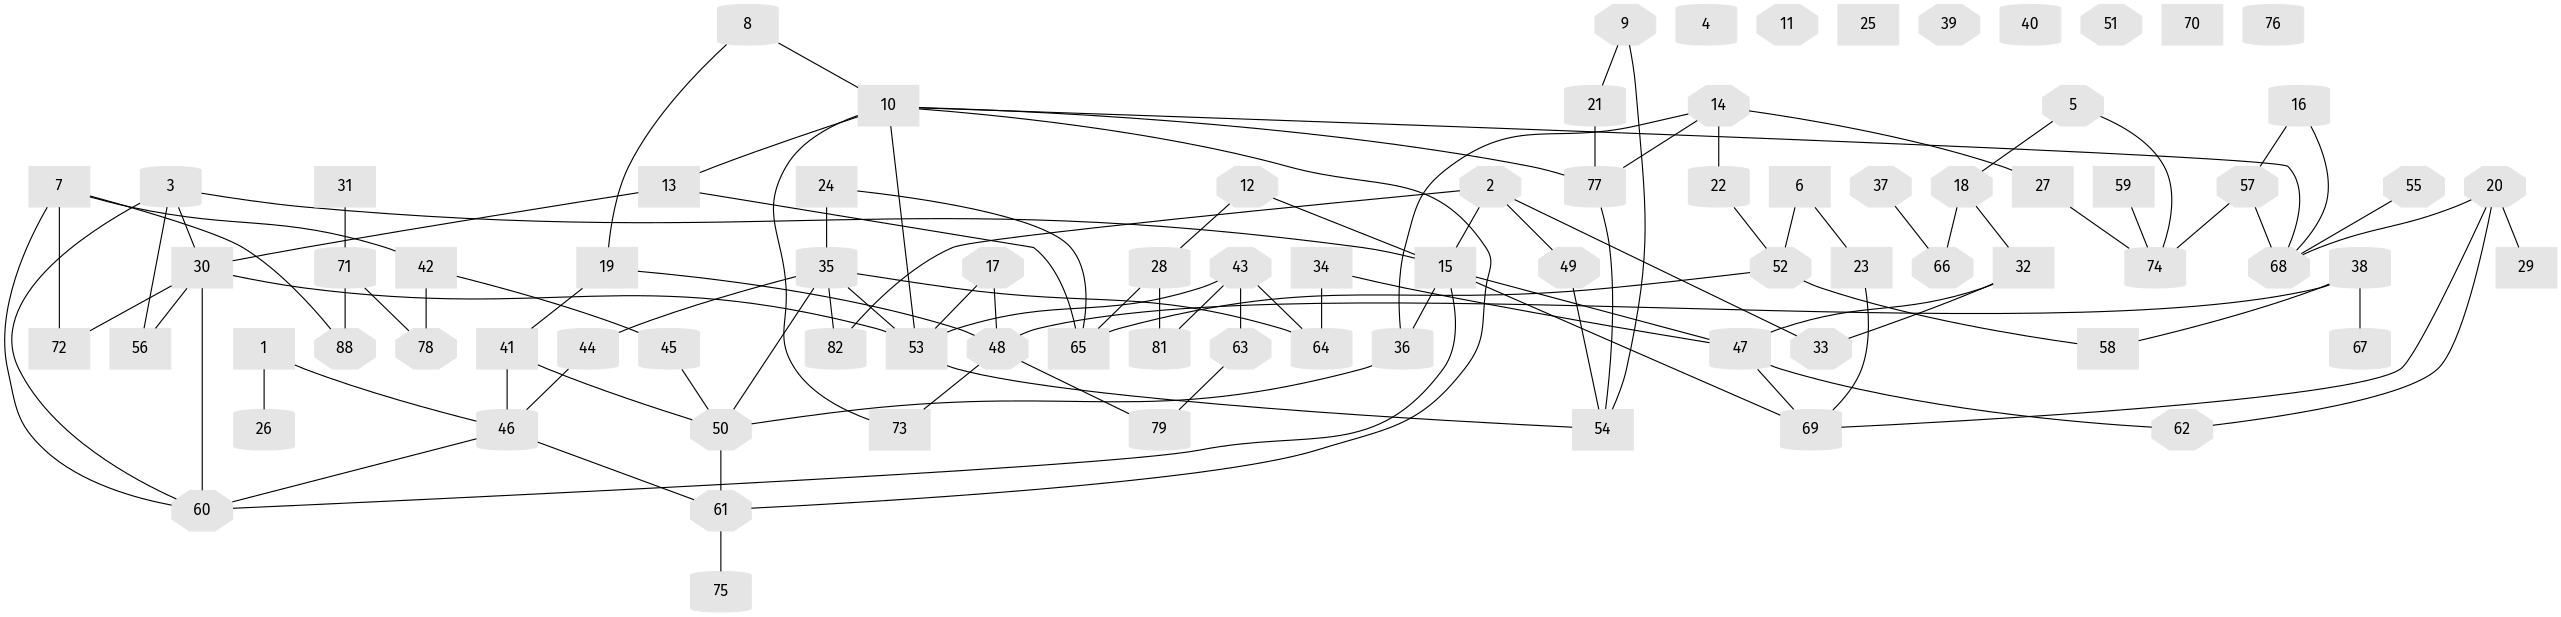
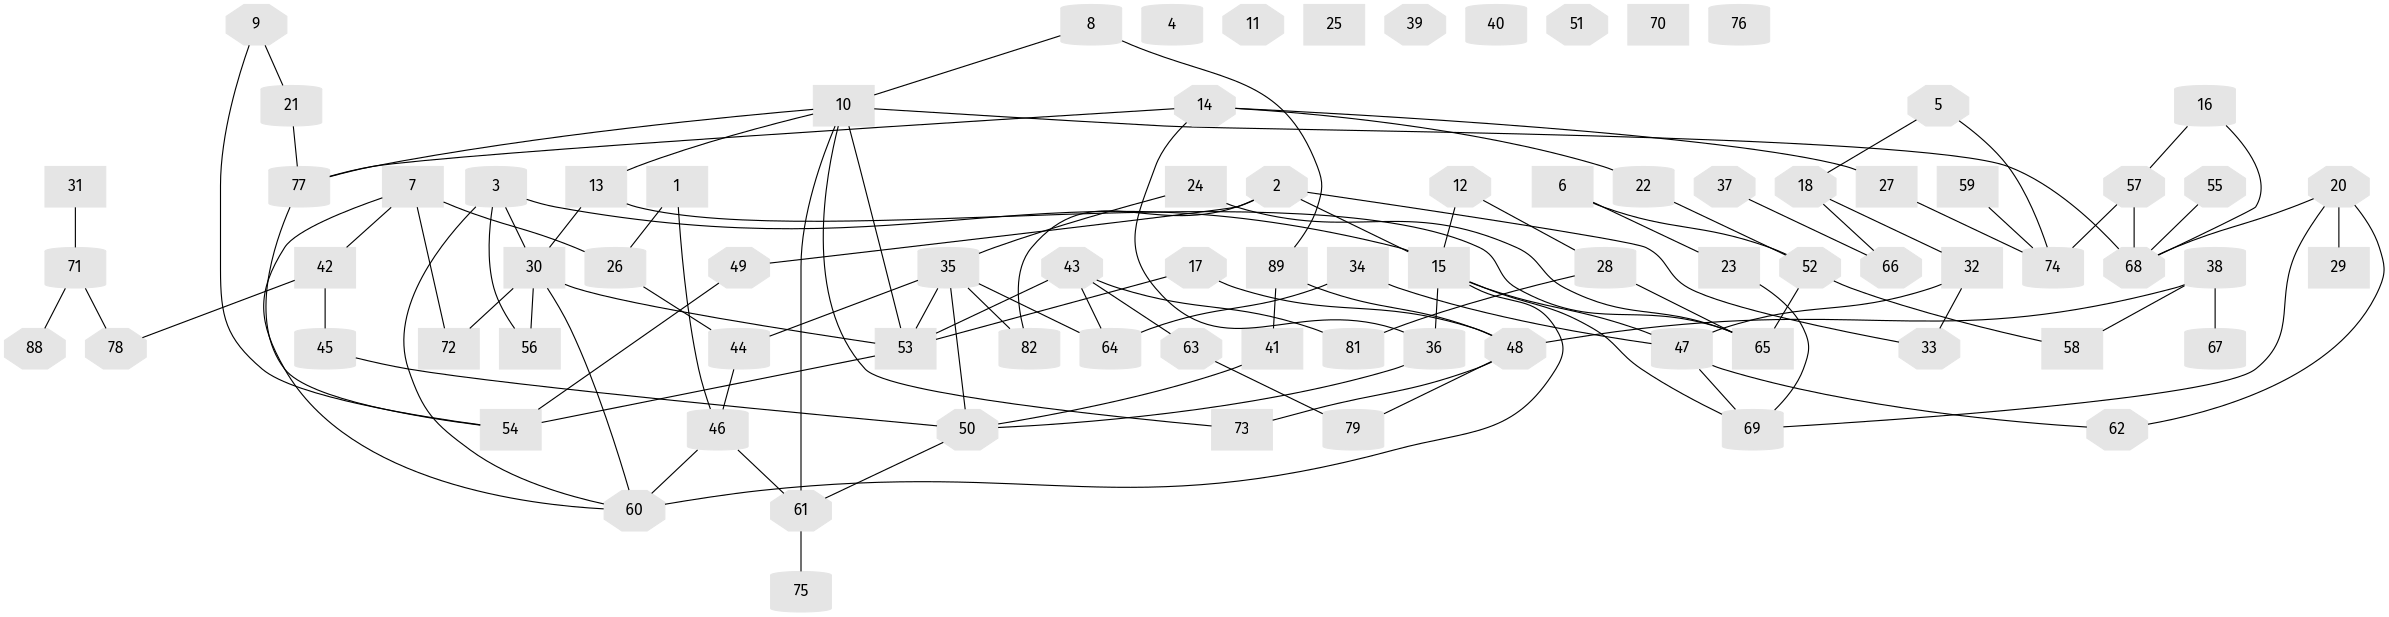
edge "7" -- "88": now "7" -- "26"
node "19": label "19" -> "89"
edge "26" -- "44": added
edge "41" -- "46": removed
